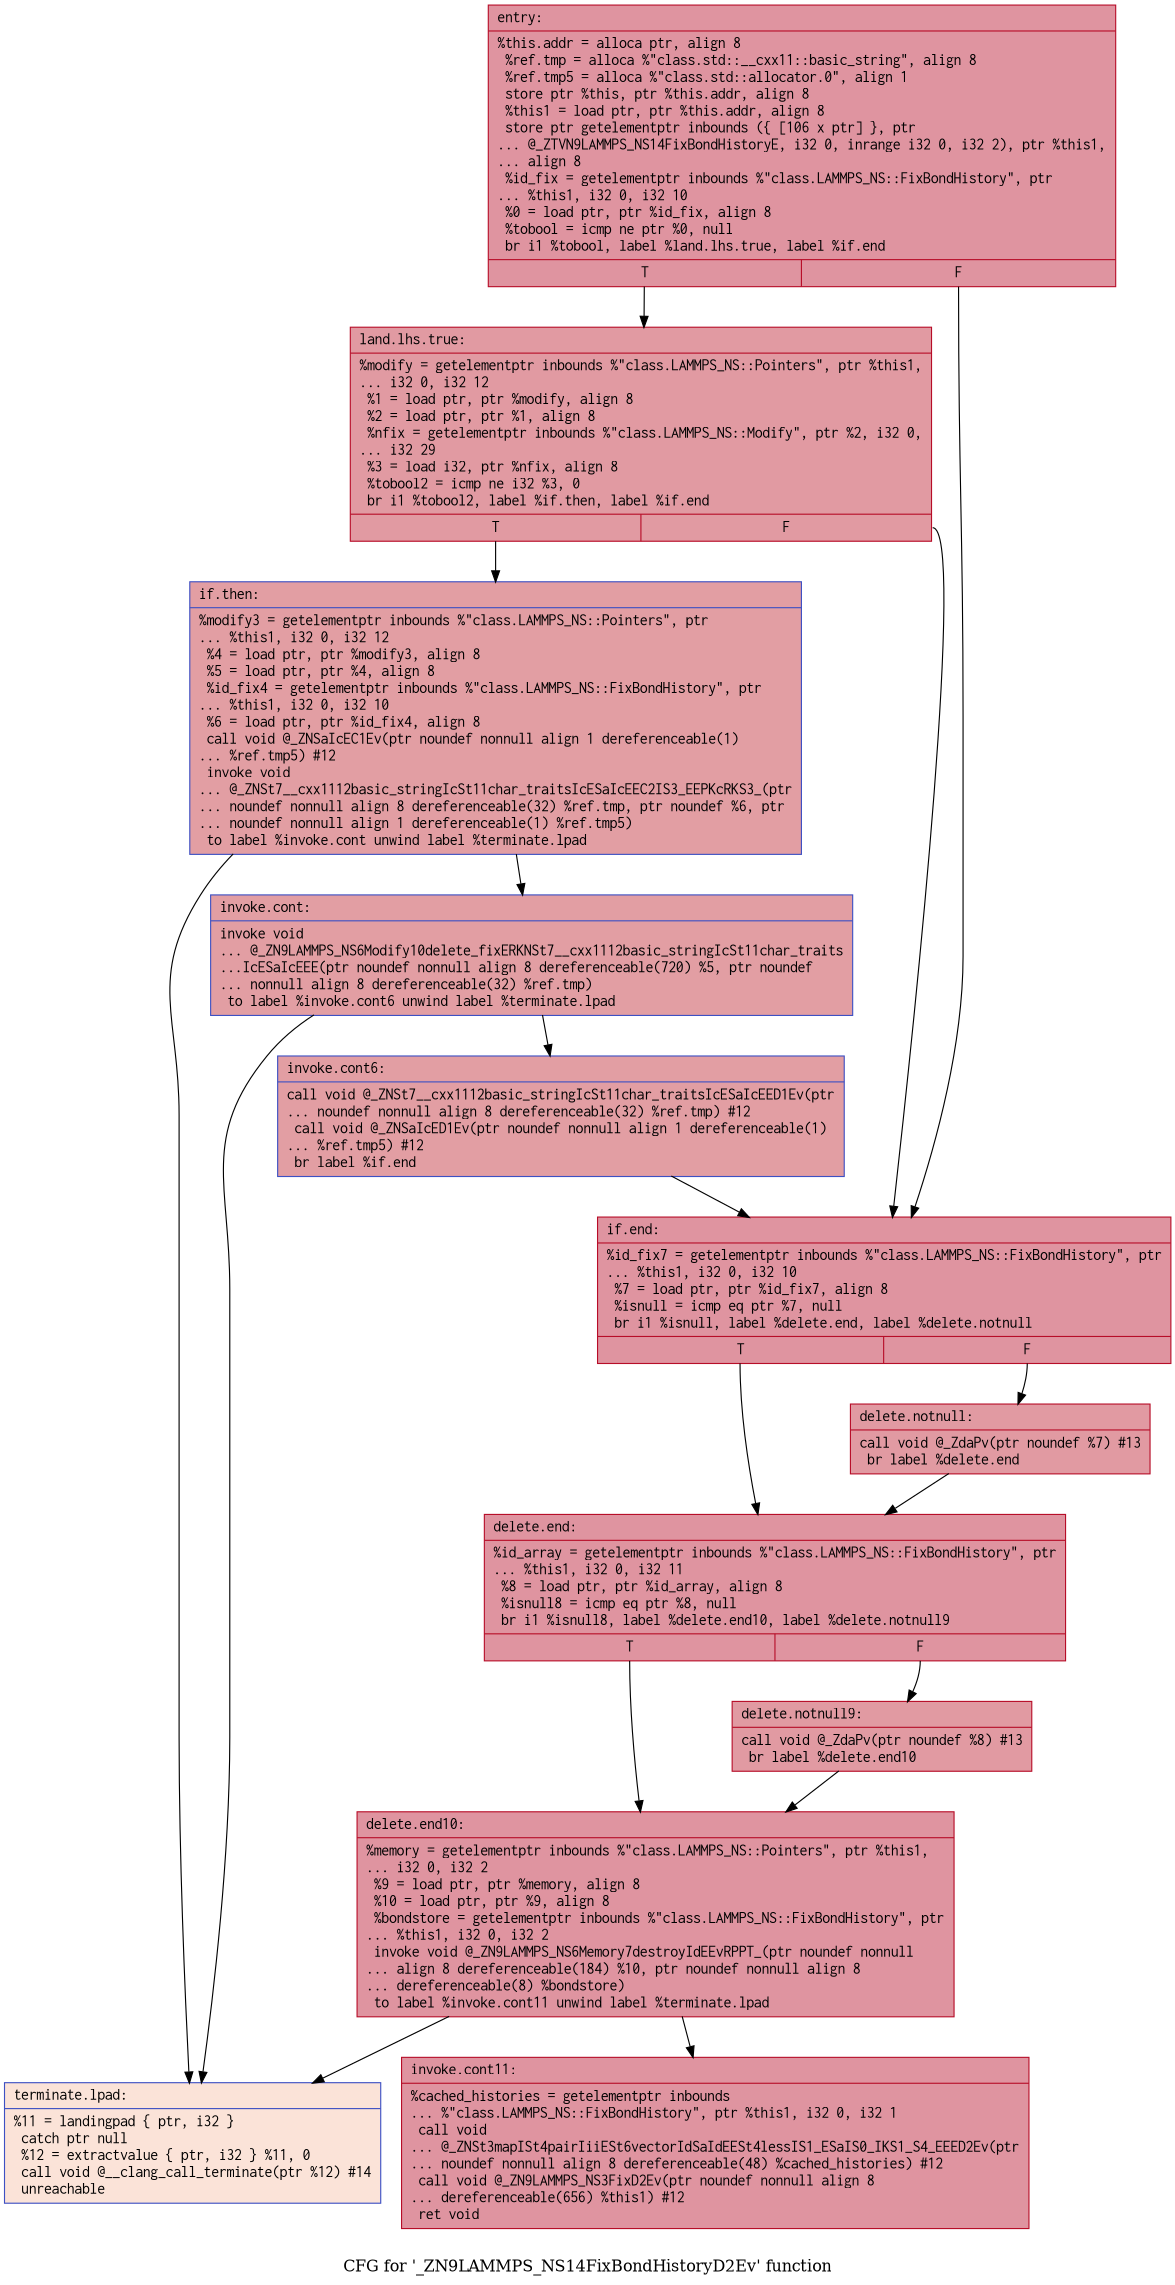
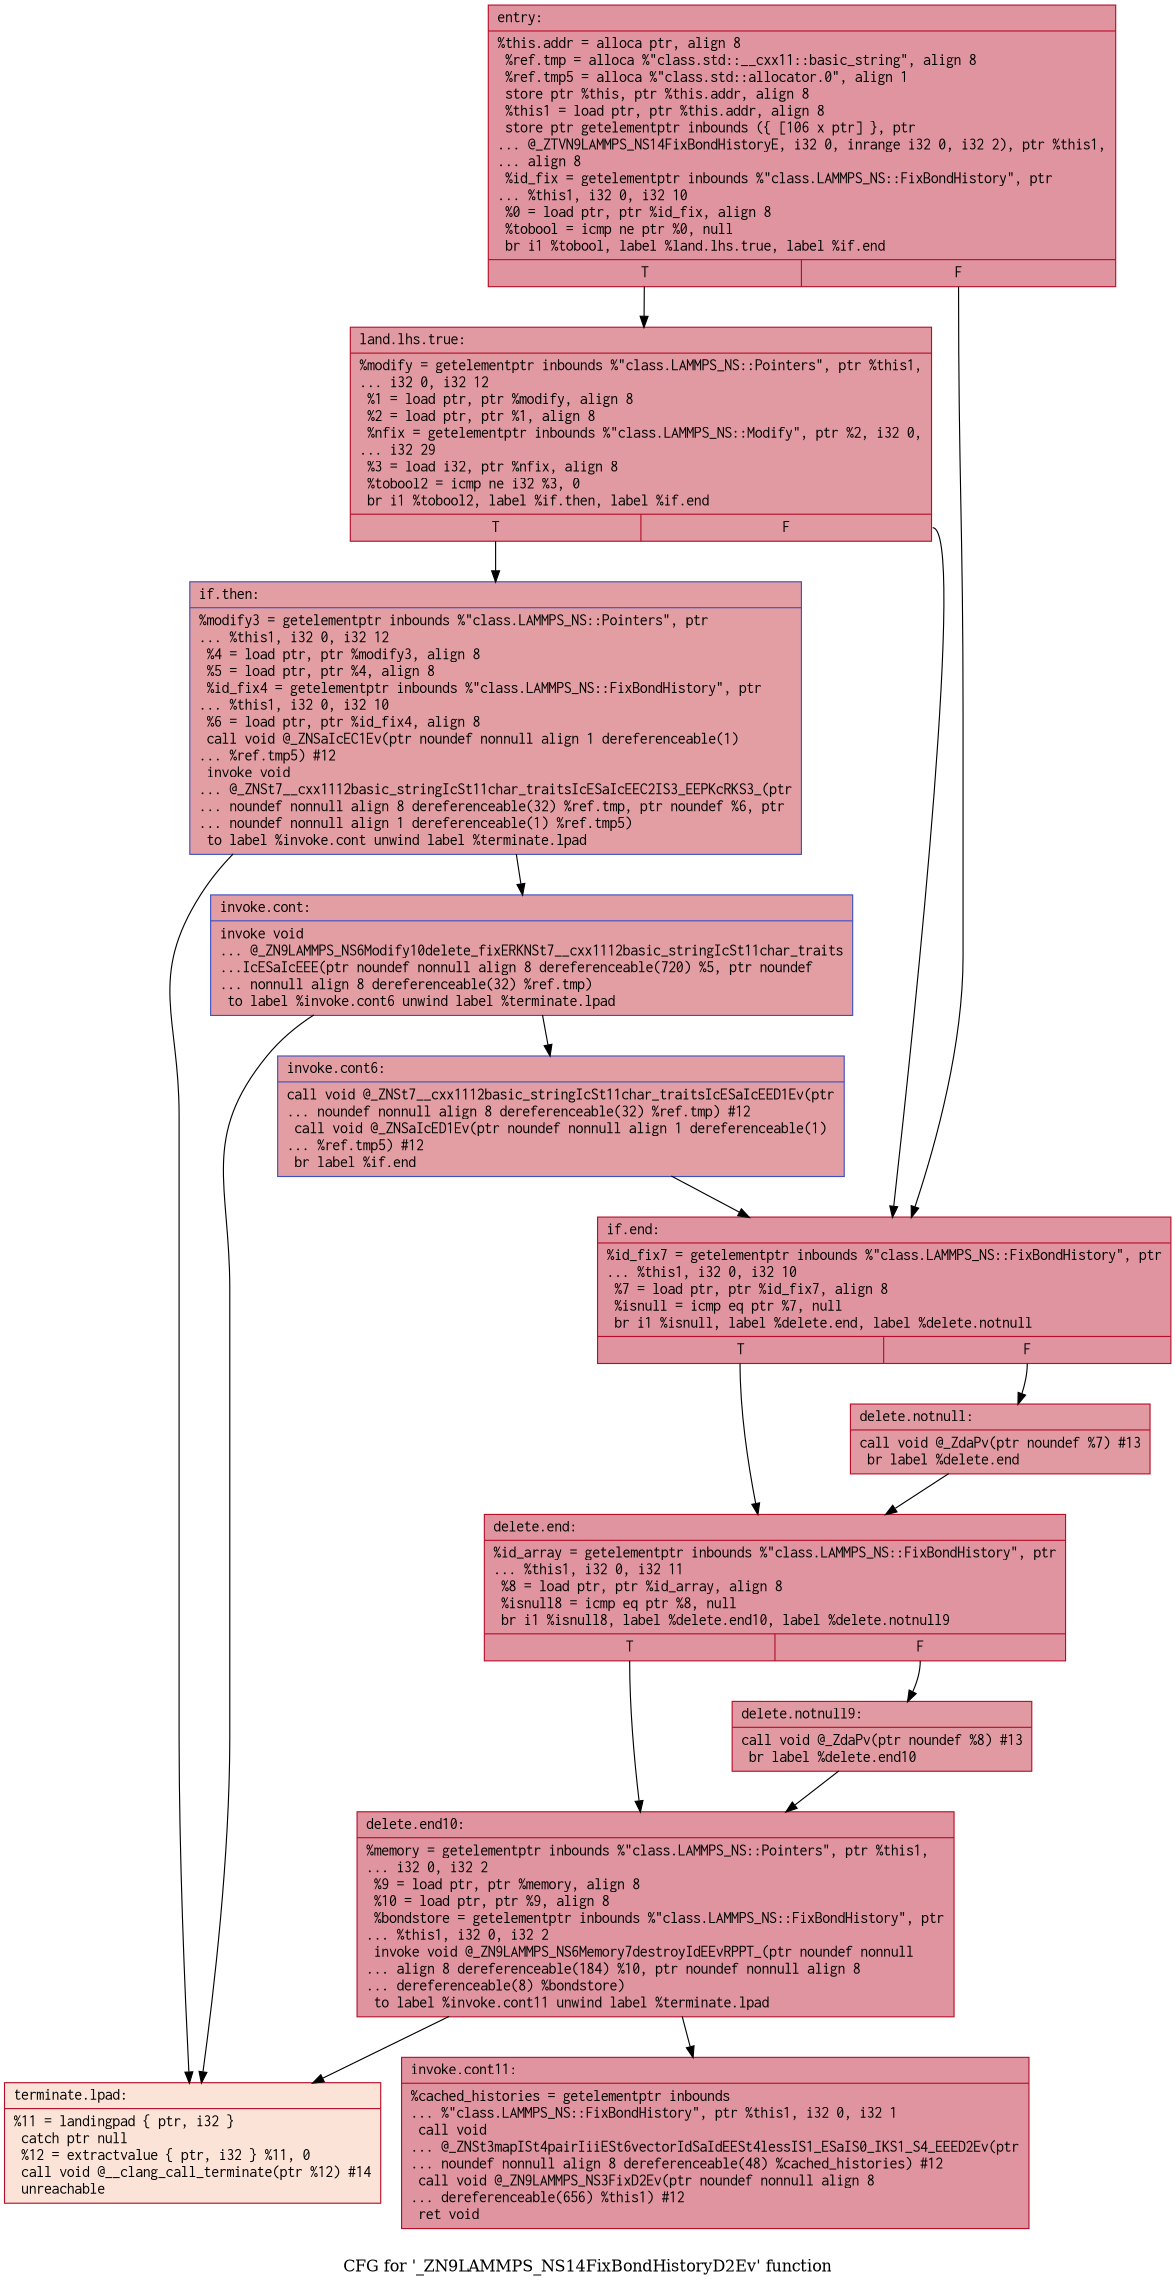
node "terminate.lpad:": color #3d50c3ff -> #b70d28ff
